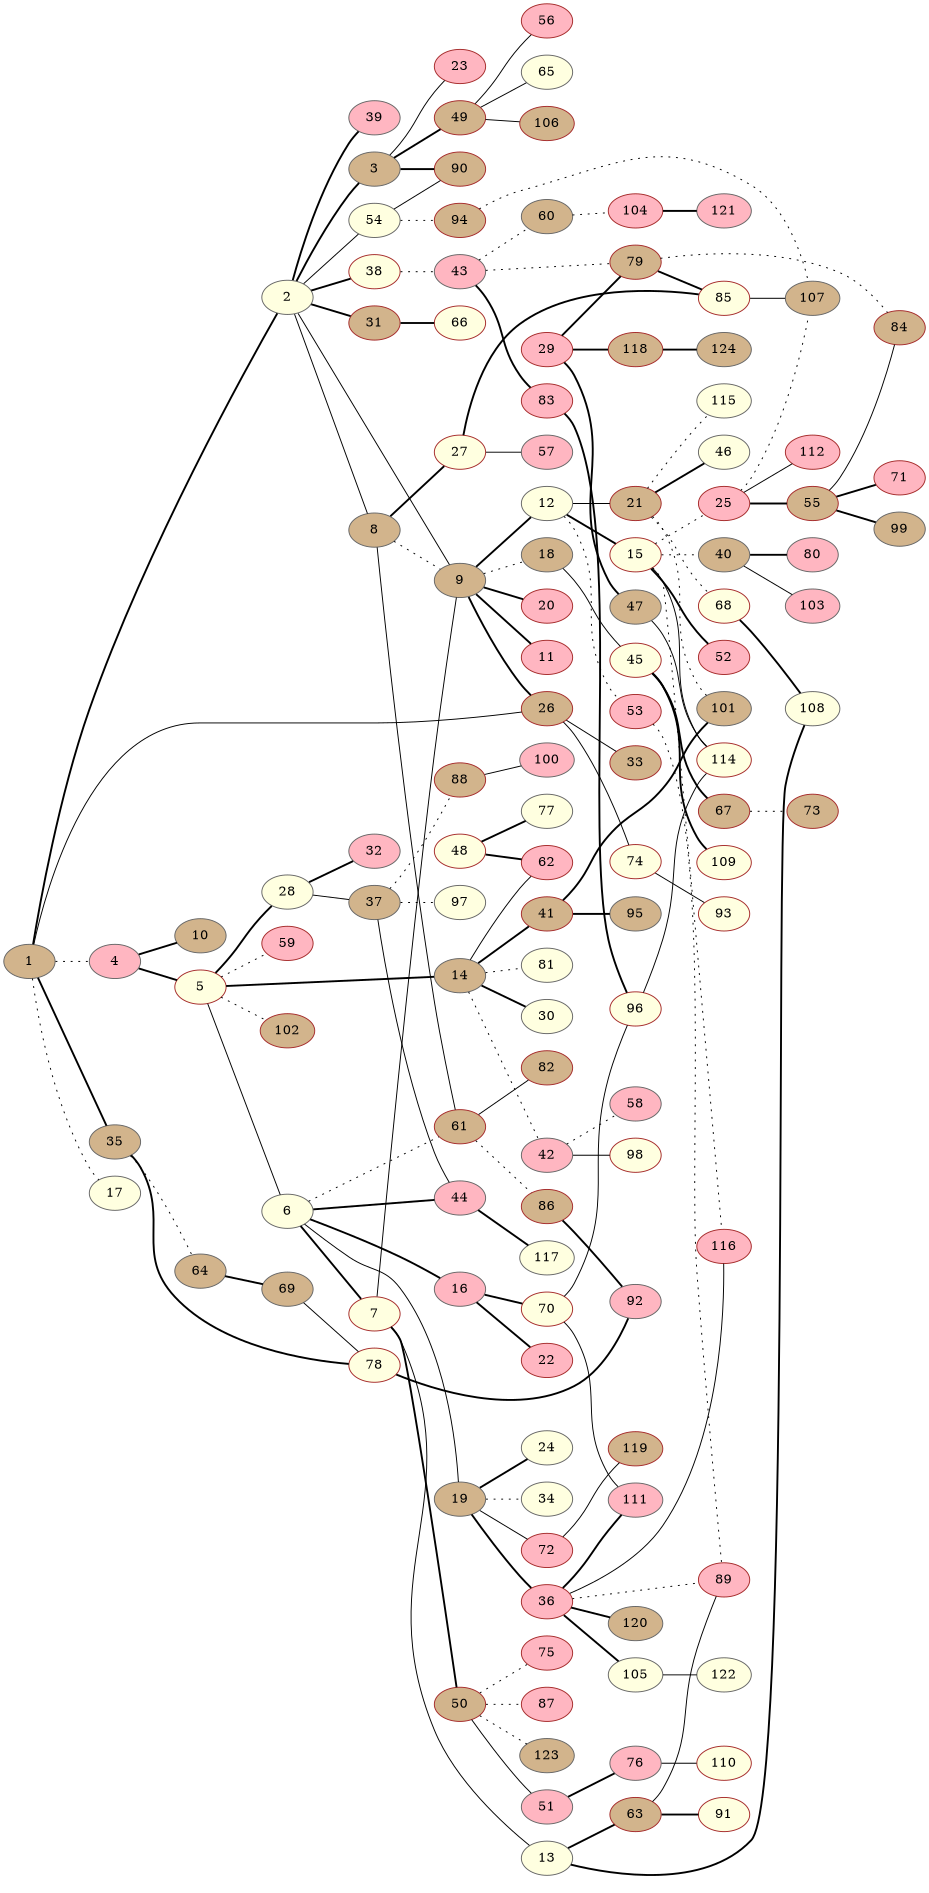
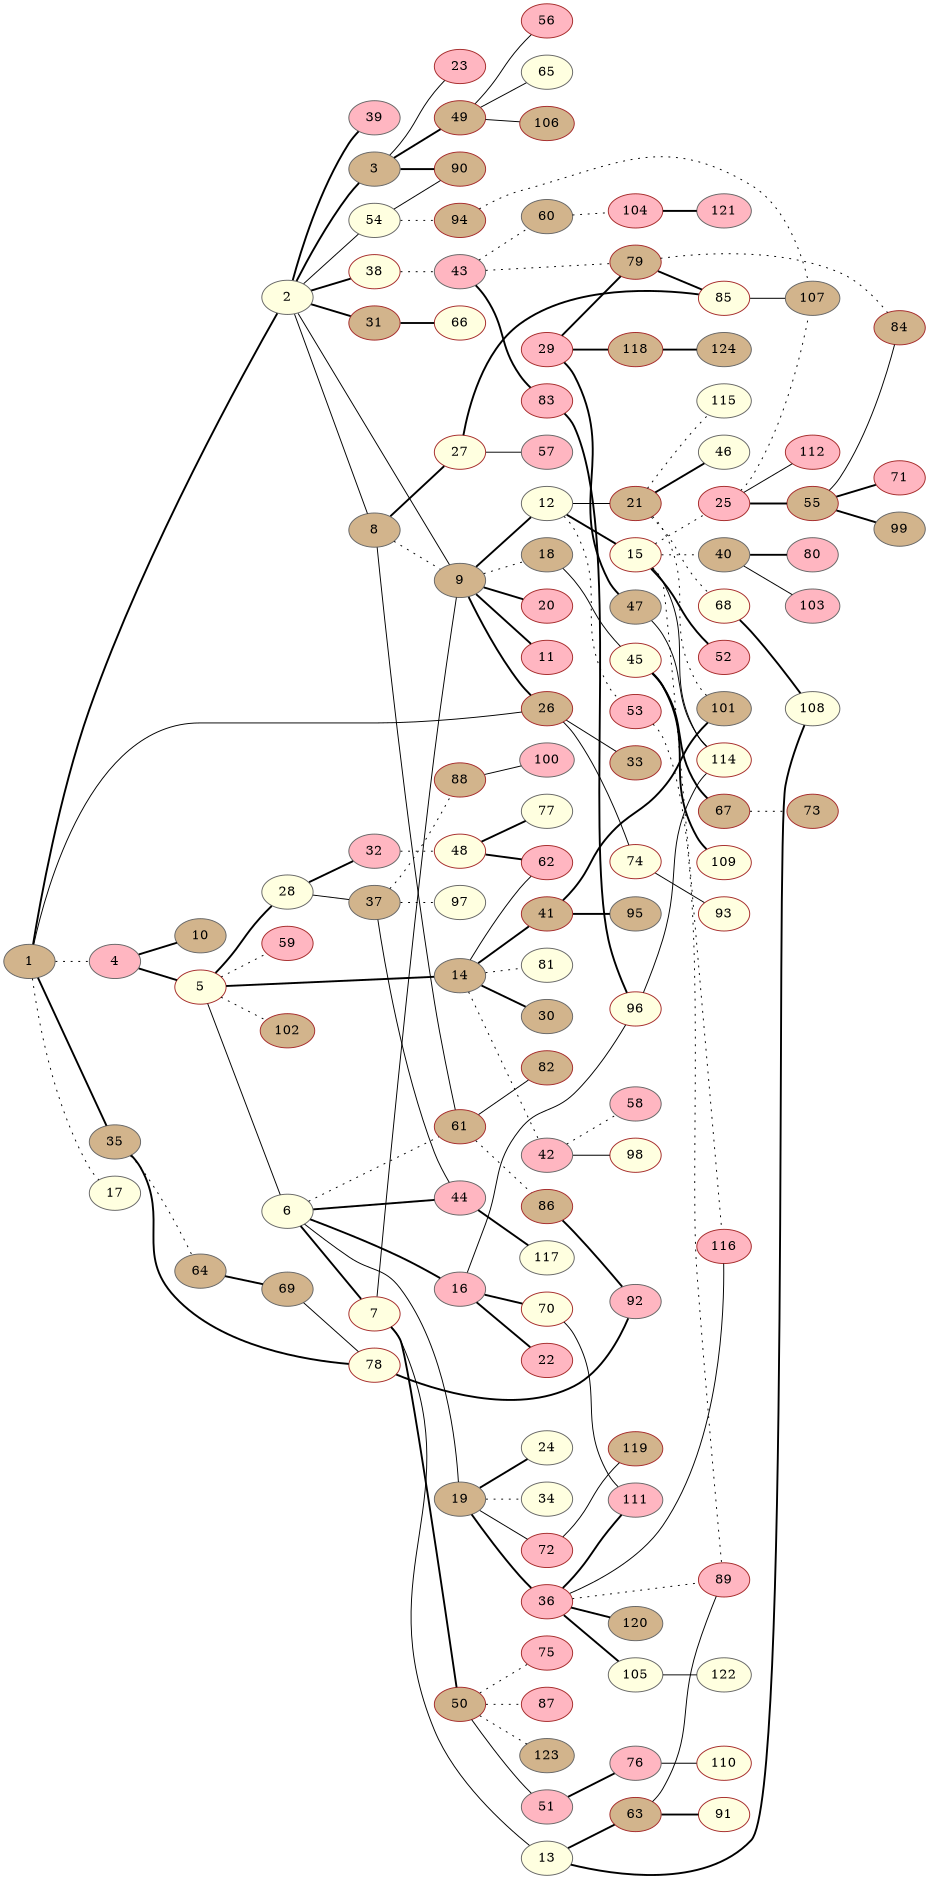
edge "32" -- "48": added
node "30": fillcolor lightyellow -> tan
edge "96" -- "70": now "96" -- "16"
